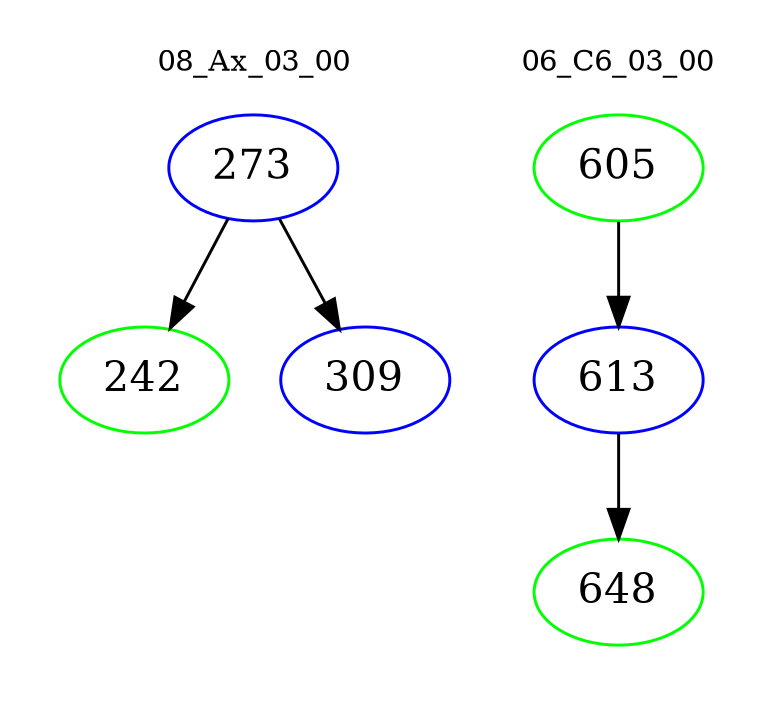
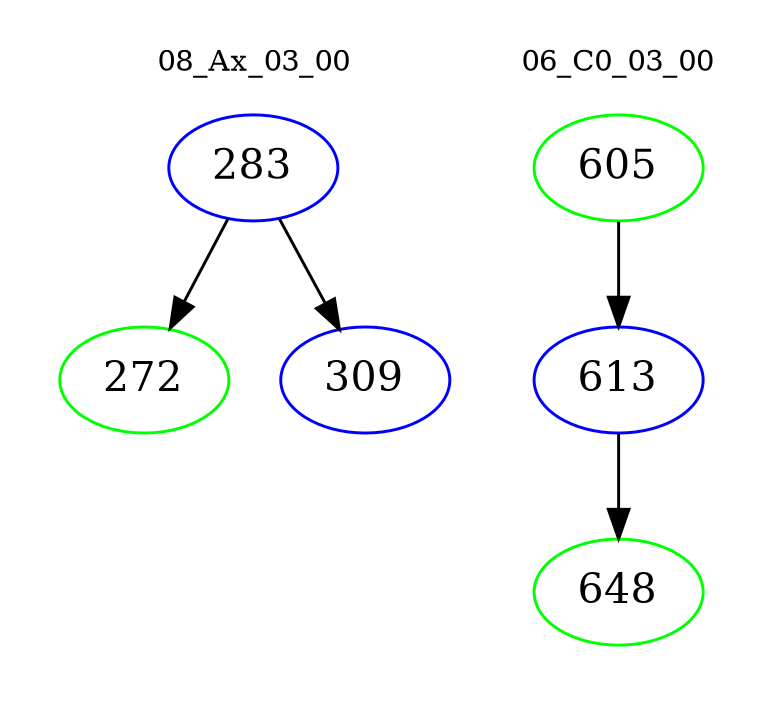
cluster "06_C6_03_00": label "06_C6_03_00" -> "06_C0_03_00"
node "273": label "273" -> "283"
node "242": label "242" -> "272"
